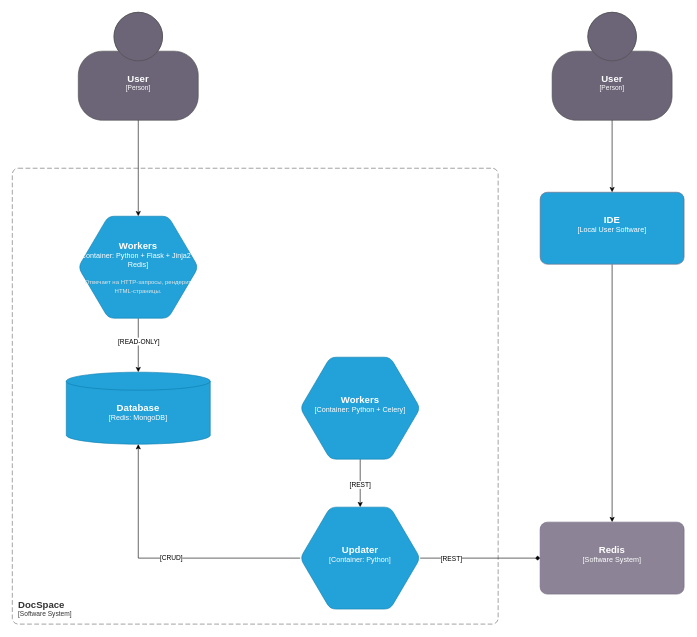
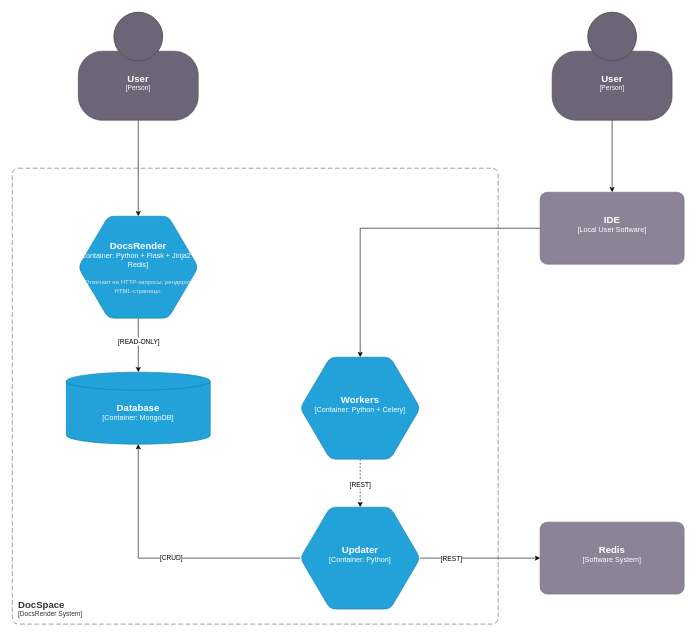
node "IDE [Local User Software]": fillcolor #23a2d9 -> #8c8496
node "Workers [Container: Python + Flask + Jinja2 + Redis] Отвечает на HTTP-запросы, рендерит HTML-страницы.": label "Workers [Container: Python + Flask + Jinja2 + Redis] Отвечает на HTTP-запросы, рендерит HTML-страницы." -> "DocsRender [Container: Python + Flask + Jinja2 + Redis] Отвечает на HTTP-запросы, рендерит HTML-страницы."
node "Database [Redis: MongoDB]": label "Database [Redis: MongoDB]" -> "Database [Container: MongoDB]"
edge "Workers [Container: Python + Celery]" -> "Updater [Container: Python]": style solid -> dashed
edge "IDE [Local User Software]" -> "Redis [Software System]": now "IDE [Local User Software]" -> "Workers [Container: Python + Celery]"
edge "Updater [Container: Python]" -> "Redis [Software System]": arrowhead diamond -> classic
node "DocSpace [Software System]": label "DocSpace [Software System]" -> "DocSpace [DocsRender System]"
